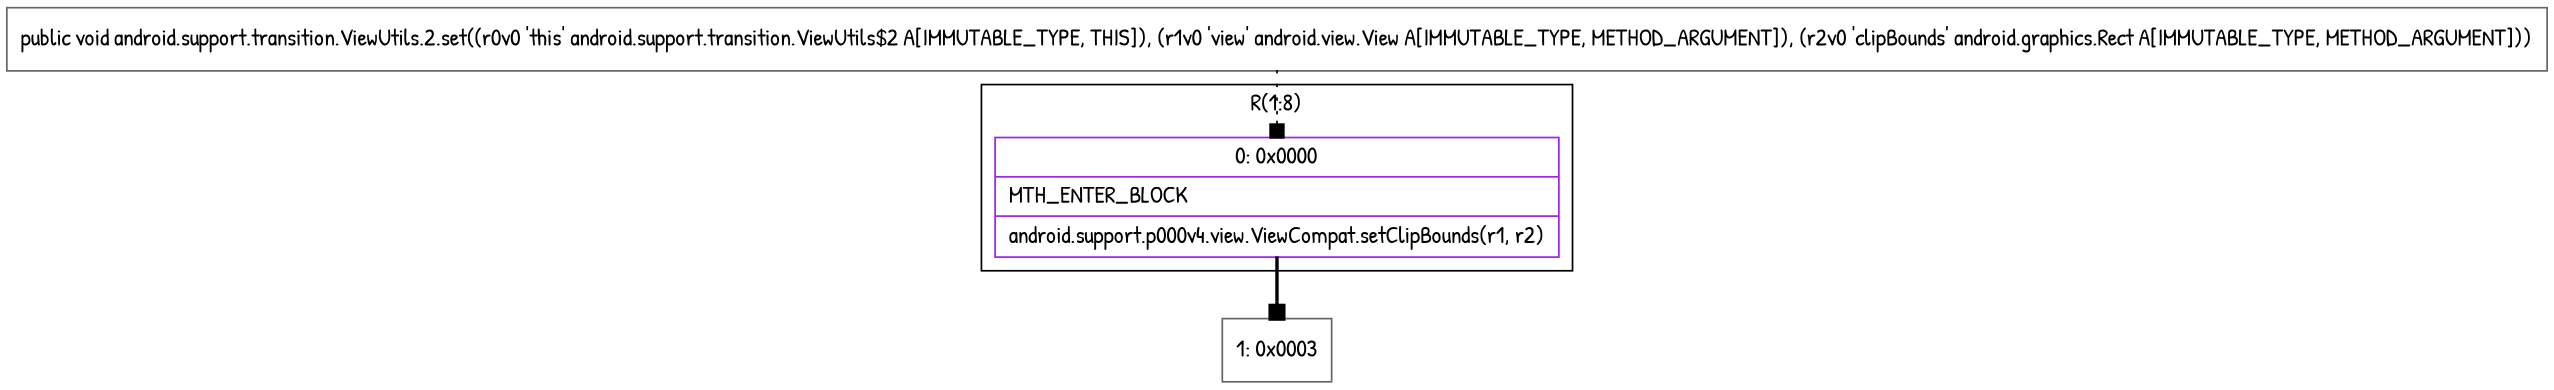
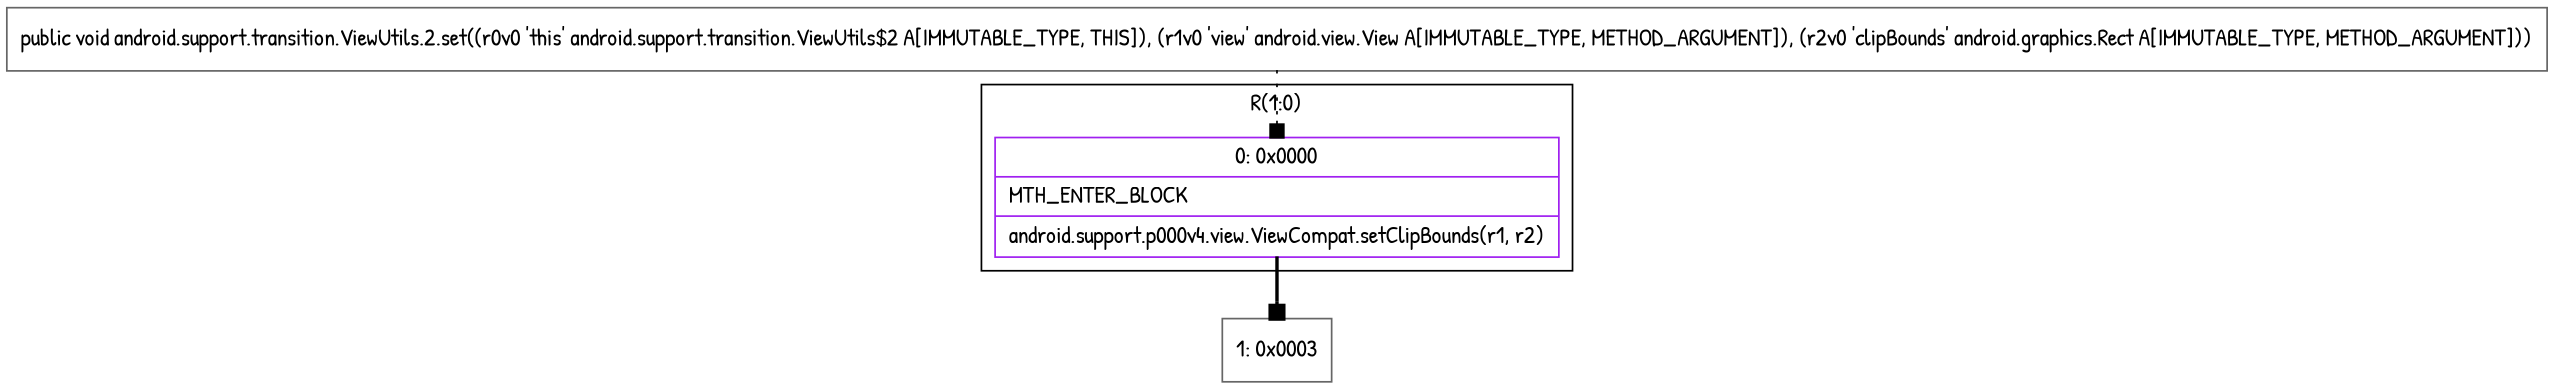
cluster "R(1:8)": label "R(1:8)" -> "R(1:0)"
